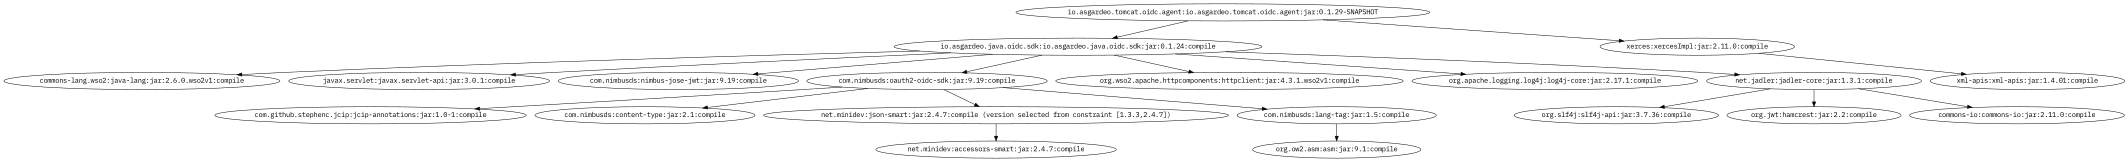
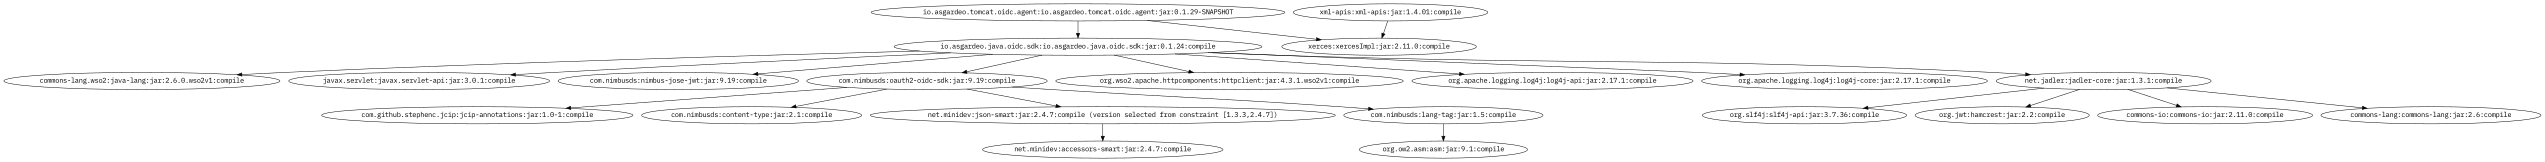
edge "xerces:xercesImpl:jar:2.11.0:compile" -> "xml-apis:xml-apis:jar:1.4.01:compile": reversed
node "org.apache.logging.log4j:log4j-api:jar:2.17.1:compile": added
node "commons-lang:commons-lang:jar:2.6:compile": added
